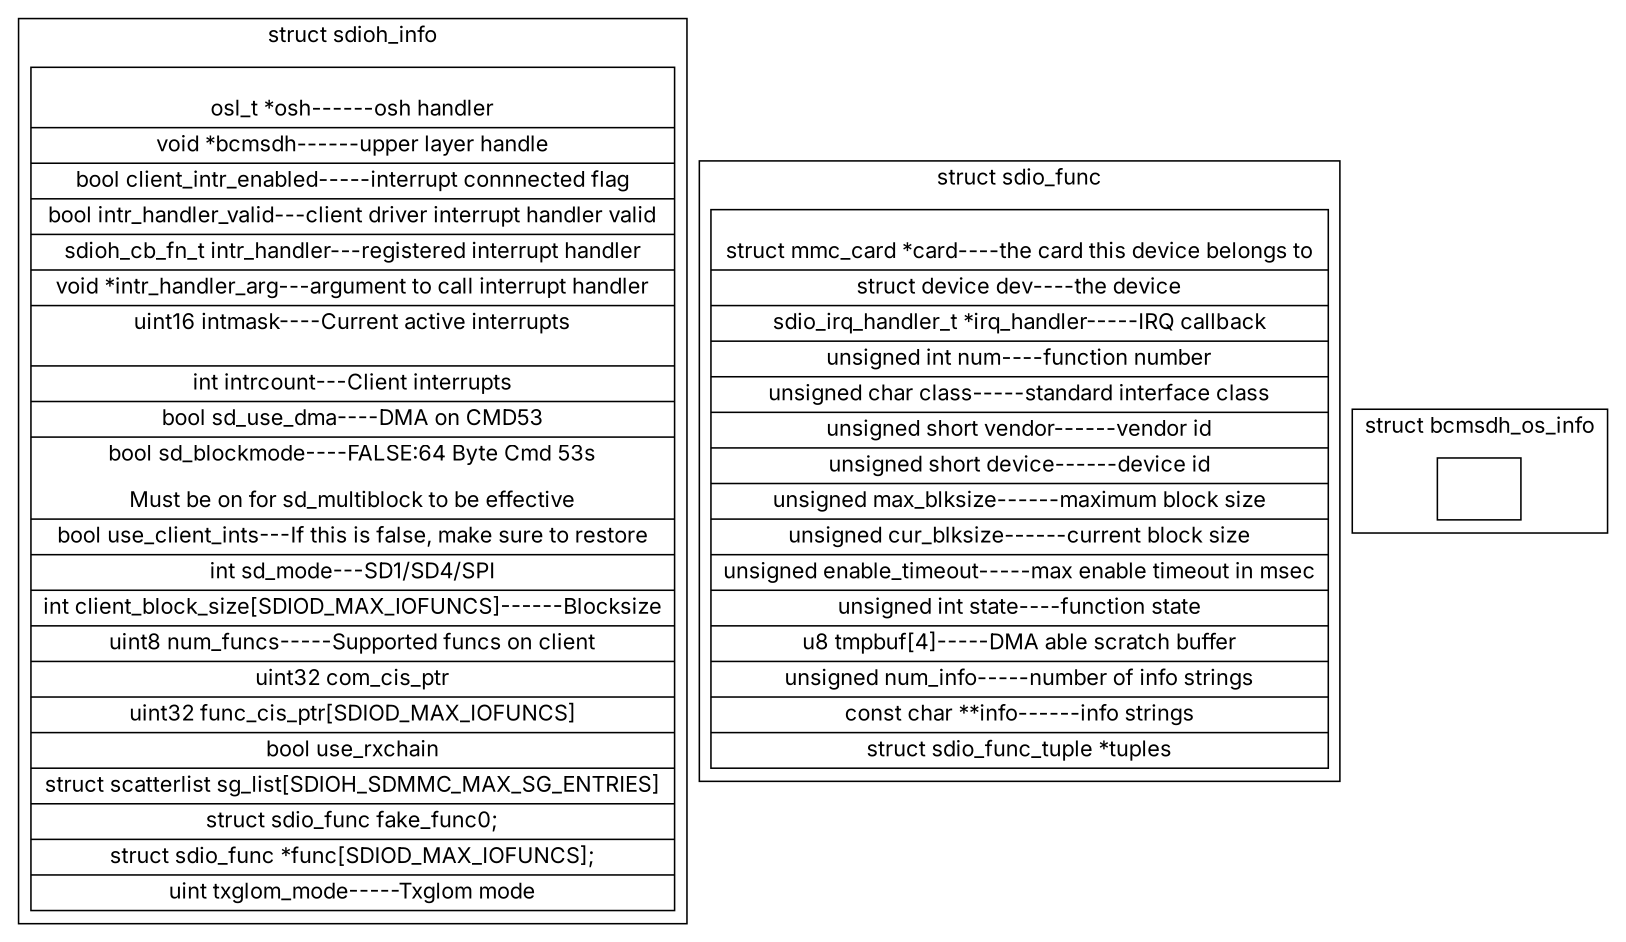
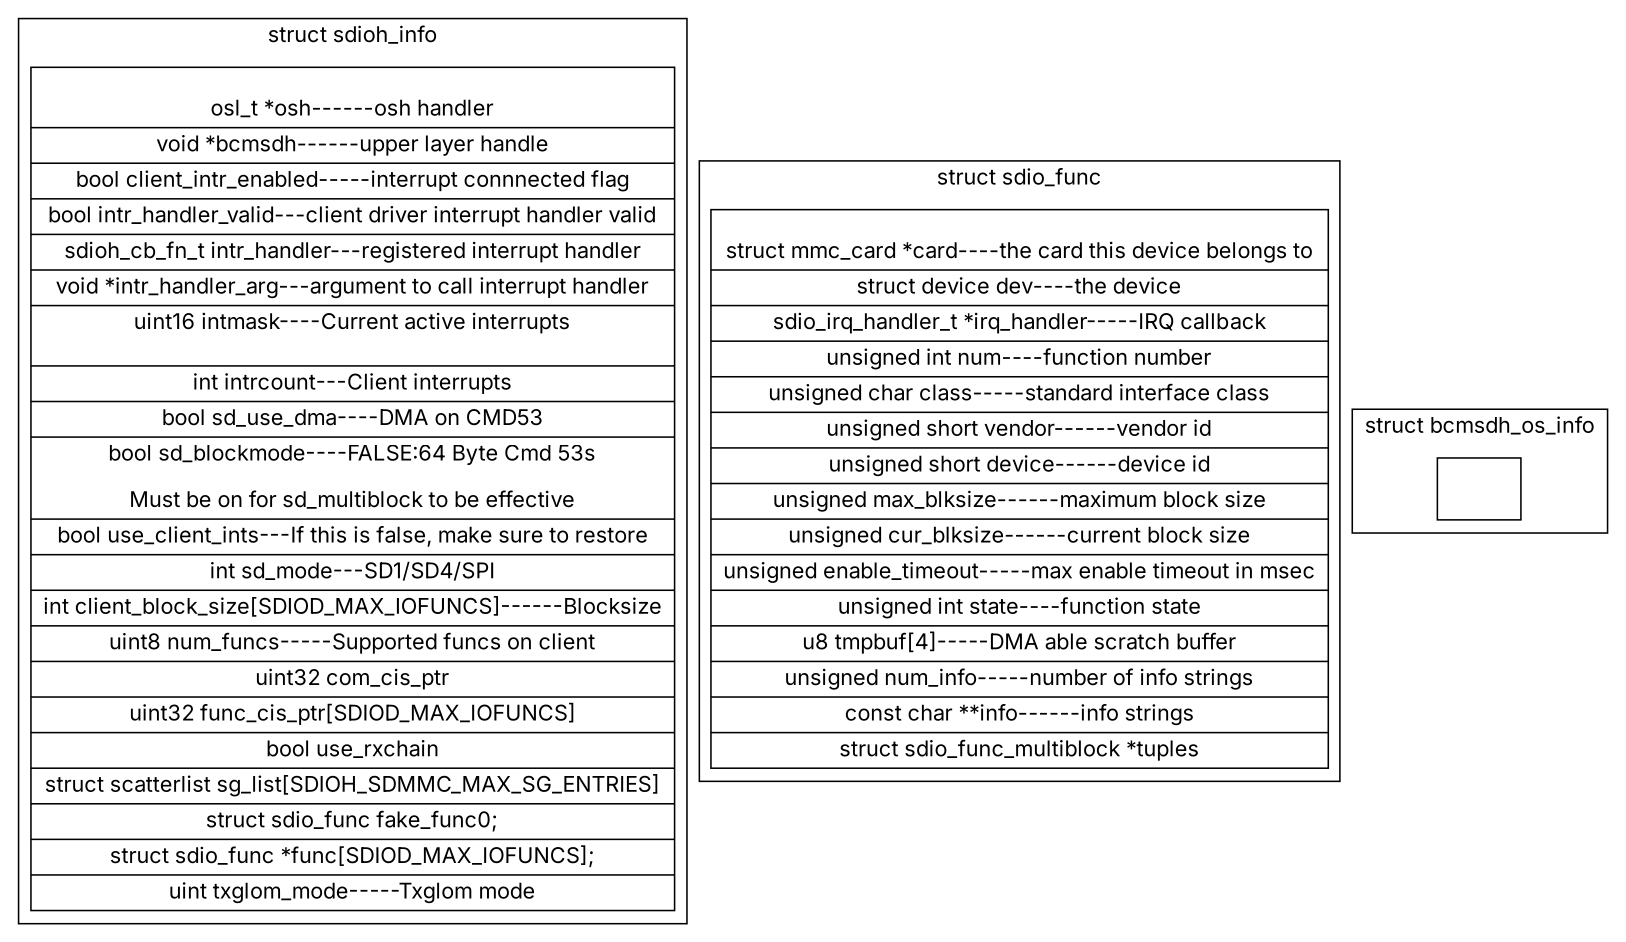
node "struct mmc_card *card----the card this device belongs to": text "struct sdio_func_tuple *tuples" -> "struct sdio_func_multiblock *tuples"
